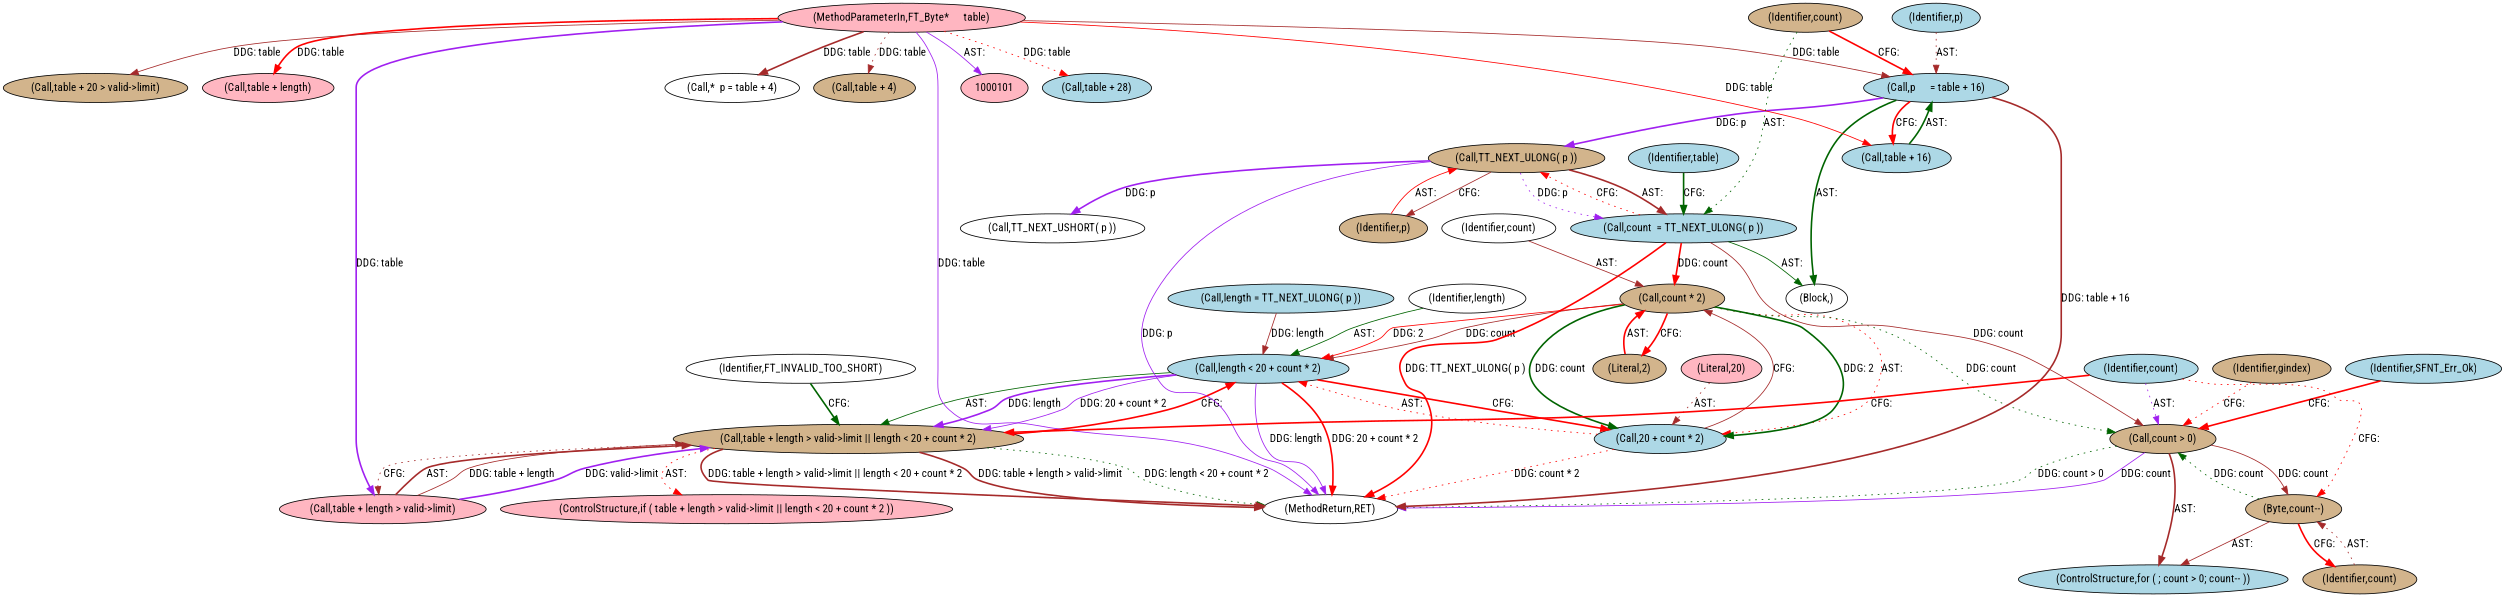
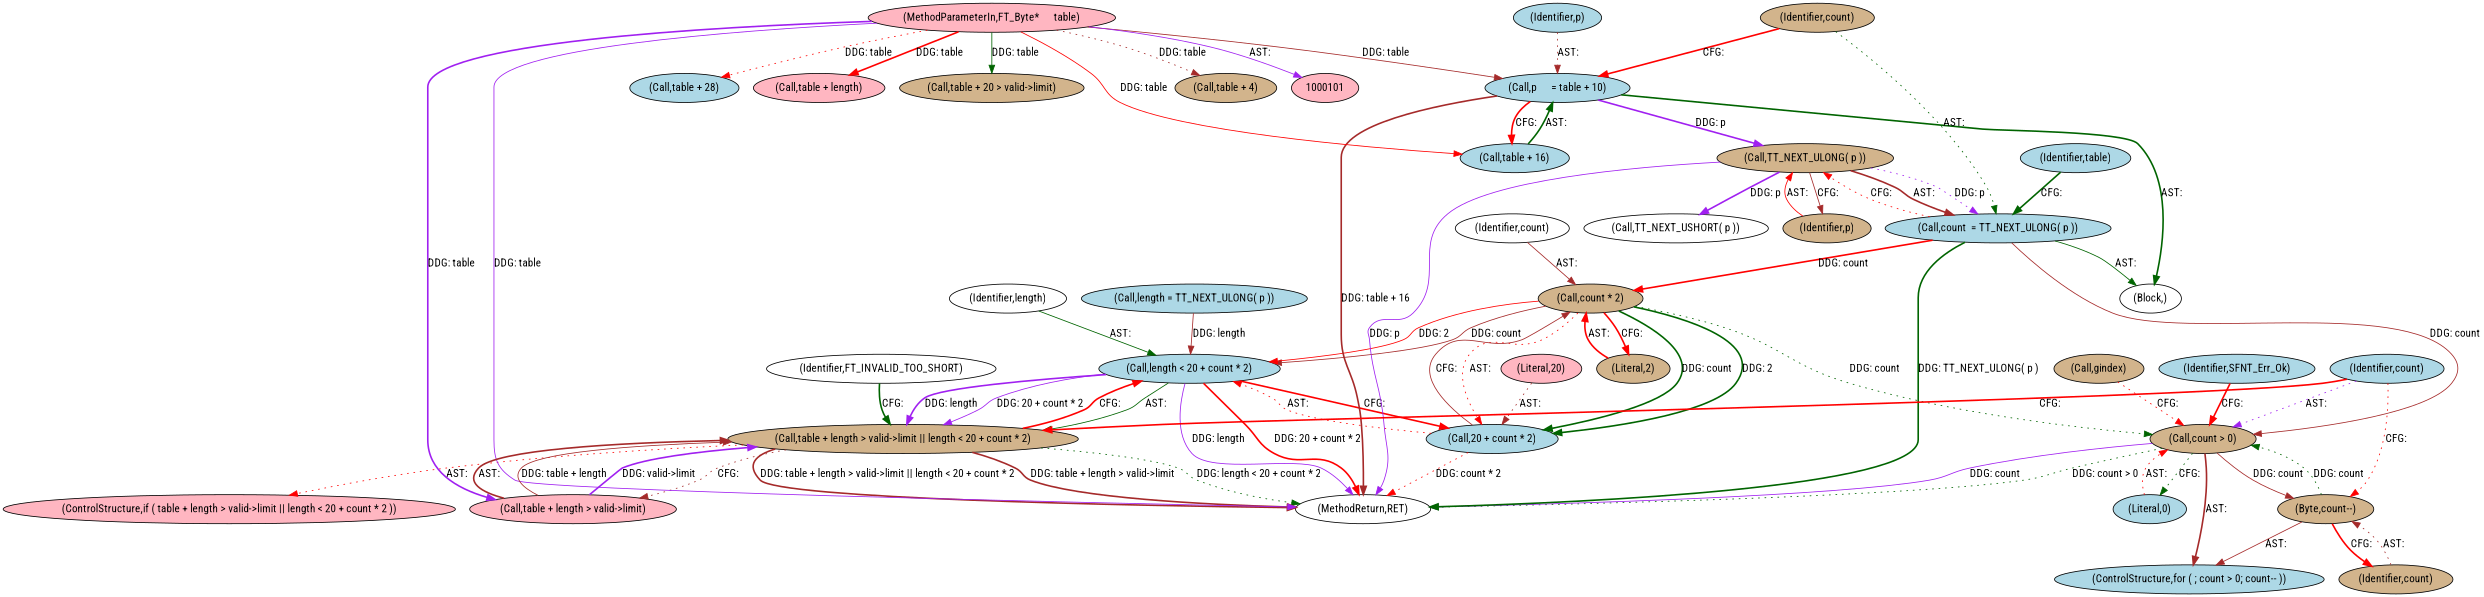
edge "(MethodParameterIn,FT_Byte*      table)" -> "(Call,table + 20 > valid->limit)": color brown -> darkgreen
node "(Call,*  p = table + 4)": removed
node "(Call,p      = table + 16)": label "(Call,p      = table + 16)" -> "(Call,p      = table + 10)"
edge "(Call,count  = TT_NEXT_ULONG( p ))" -> "(MethodReturn,RET)": color red -> darkgreen
node "(Identifier,gindex)": label "(Identifier,gindex)" -> "(Call,gindex)"
node "(Literal,0)": added
